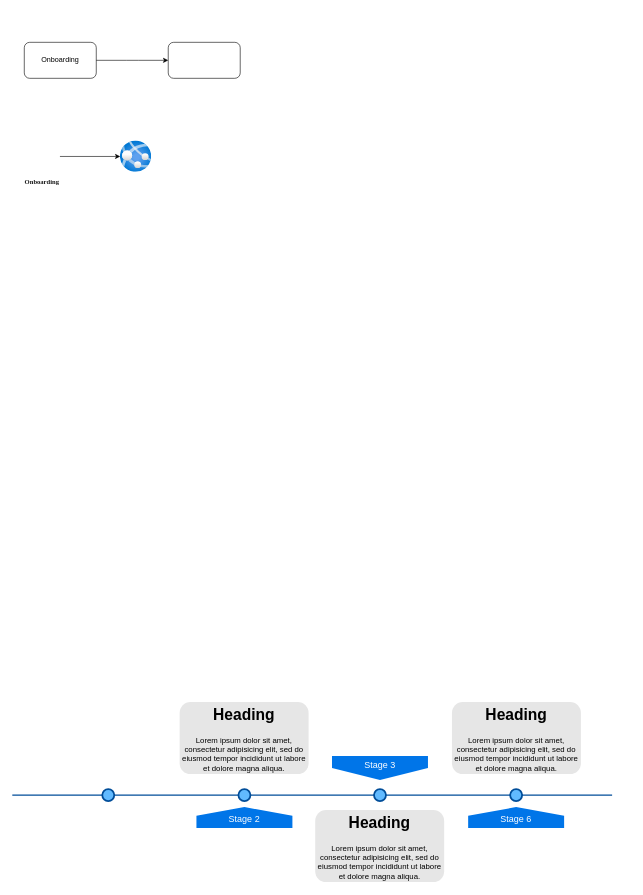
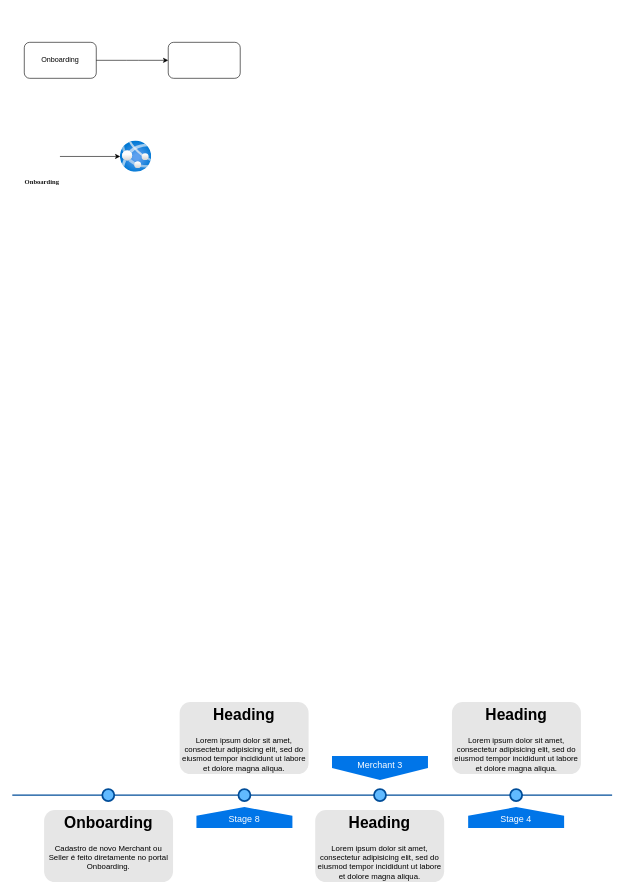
node "Stage 3": label "Stage 3" -> "Merchant 3"
node "Stage 2": label "Stage 2" -> "Stage 8"
node "Stage 6": label "Stage 6" -> "Stage 4"
node "OnboardingCadastro de novo Merchant ou Seller é feito diretamente no portal Onboarding.": added
